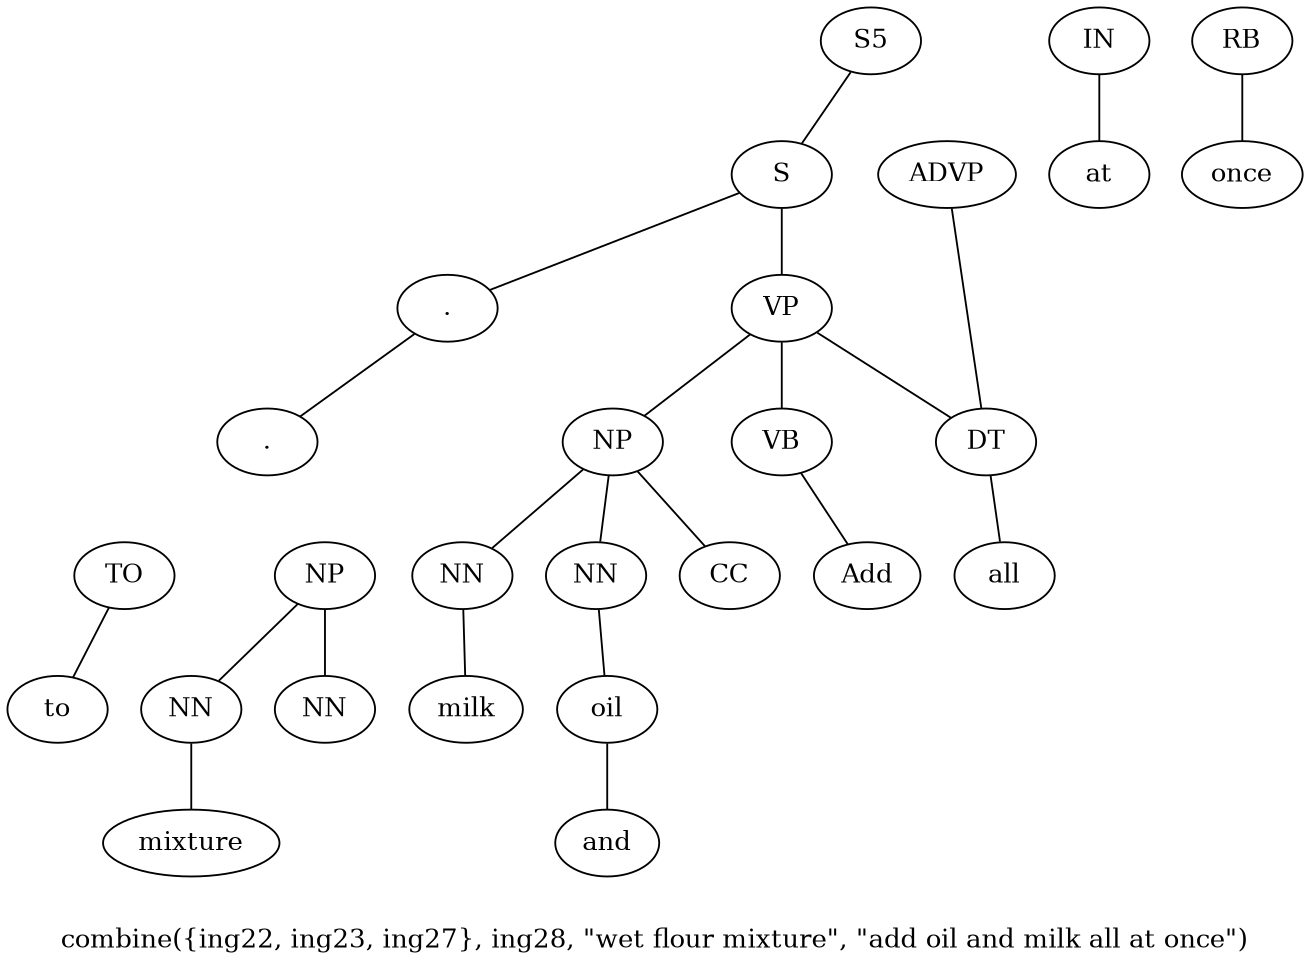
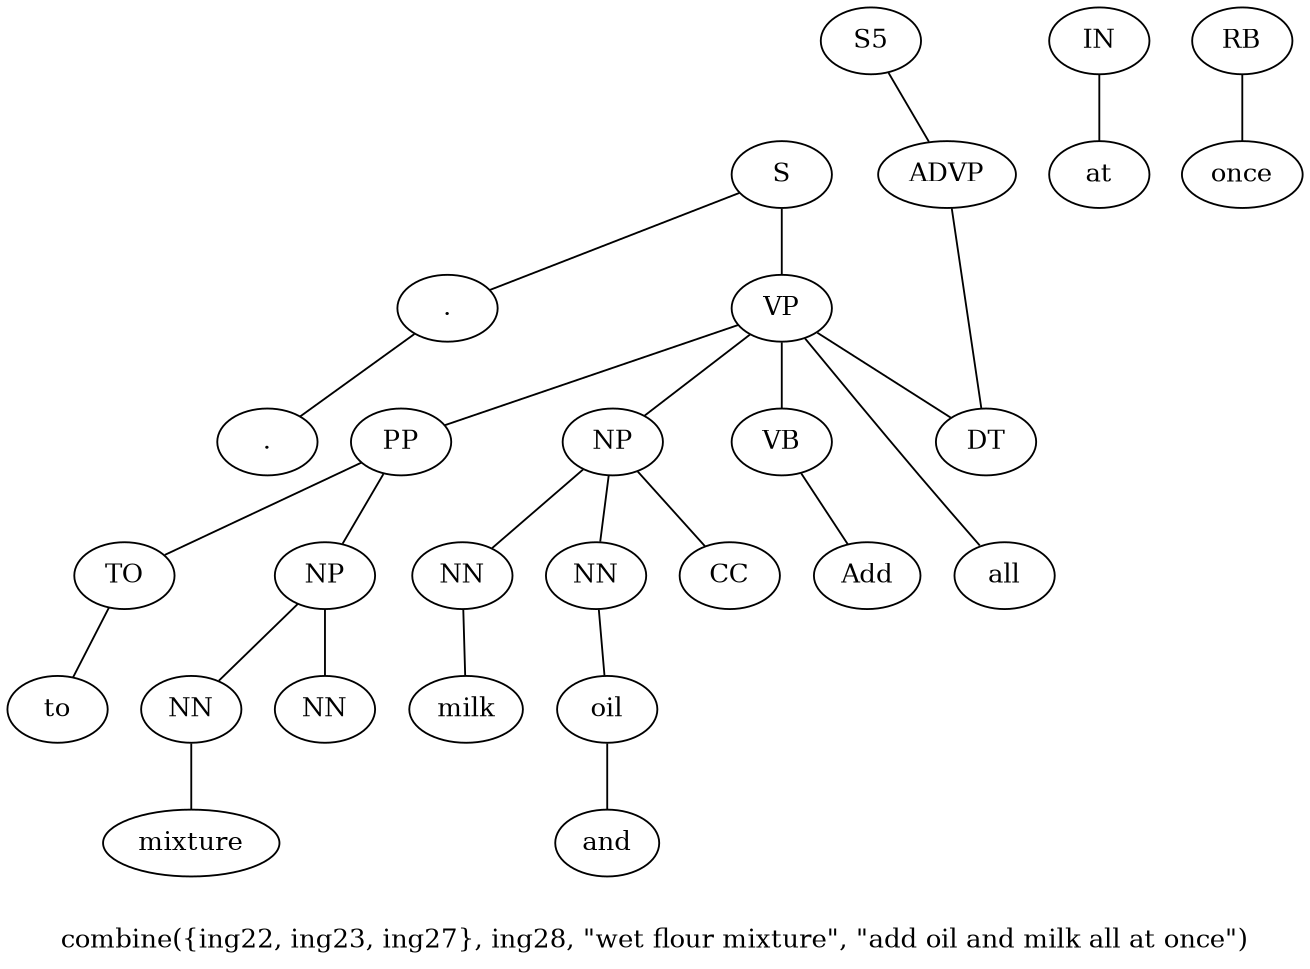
edge "S5" -- "S": now "S5" -- "ADVP"
node "PP": added
edge "DT" -- "all": now "VP" -- "all"
